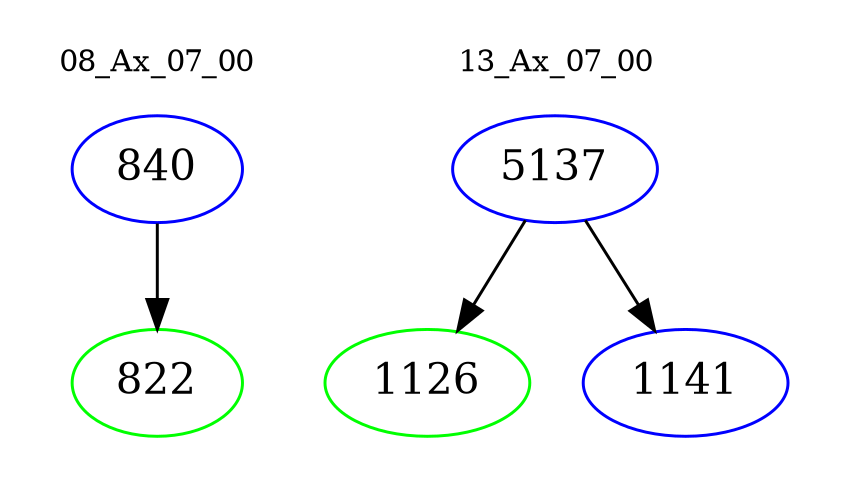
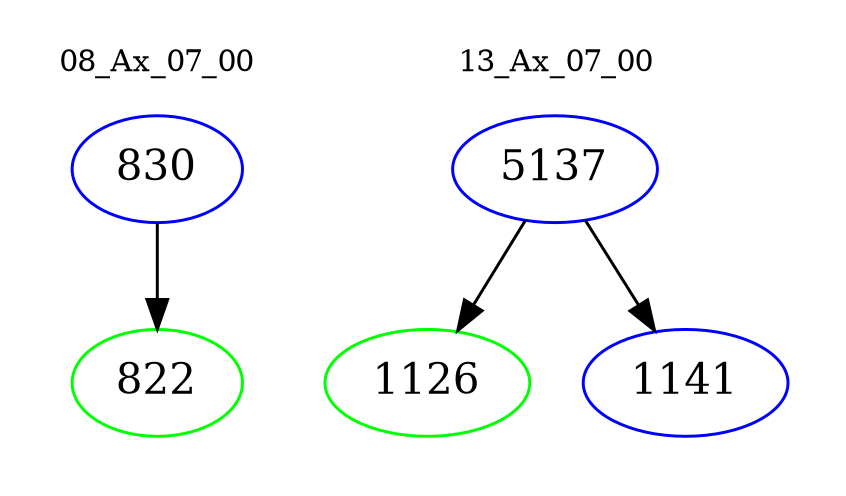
node "840": label "840" -> "830"
